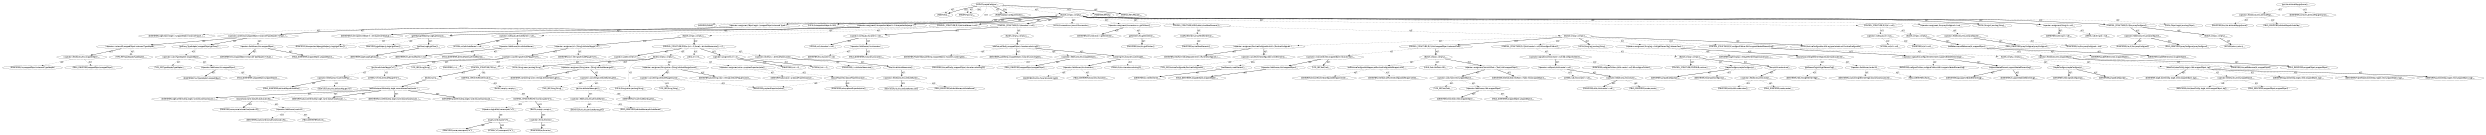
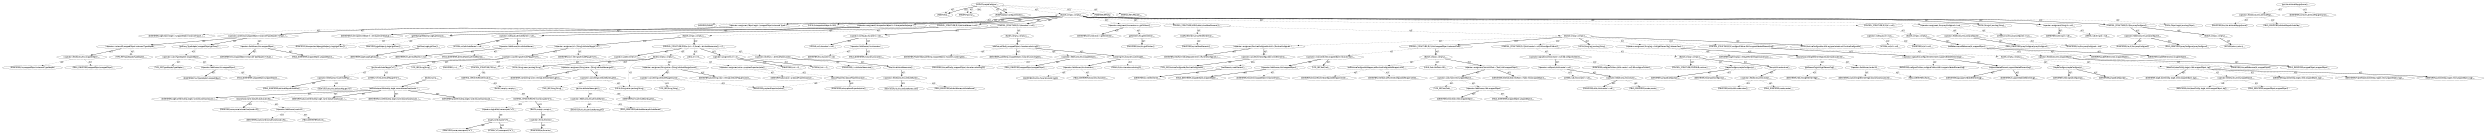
edge "(METHOD,maybeConfigure)" -> "(METHOD_RETURN,void)": style bold -> dashed
edge "(METHOD,maybeConfigure)" -> "(MODIFIER,PUBLIC)": now "(PARAM,boolean configureChildren)" -> "(MODIFIER,PUBLIC)"
node "(LOCAL,Enumeration e: java.util.Enumeration)": removed
edge "(CONTROL_STRUCTURE,IF,if (id != null))" -> "(<operator>.notEquals,id != null)": removed, label "AST:"
edge "(CONTROL_STRUCTURE,IF,if (attributeNames != null))" -> "(<operator>.notEquals,attributeNames != null)": style dashed -> bold
node "(LITERAL,true,this.proxyConfigured = true)": added
edge "(getHelper,getHelper(p, target.getClass()))" -> "(getClass,target.getClass())": removed, label "AST:"
edge "(<operator>.cast,(RuntimeConfigurable) e.nextElement())" -> "(TYPE_REF,RuntimeConfigurable,RuntimeConfigurable)": style dashed -> bold
edge "(CONTROL_STRUCTURE,TRY,try)" -> "(BLOCK,try,try)": removed, label "AST:"
node "(IDENTIFIER,child,child.wrappedObject instanceof Task)": added
edge "(<operator>.cast,(String) attributeNames.get(i))" -> "(get,this.attributeNames.get(i))": now "(<operator>.cast,(String) attributeNames.get(i))" -> "(LOCAL,String value: java.lang.String)"
edge "(replaceProperties,replaceProperties(value))" -> "(IDENTIFIER,value,replaceProperties(value))": reversed
